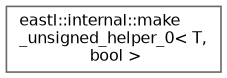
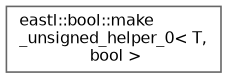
node "eastl::internal::make _unsigned_helper_0< T, bool >": label "eastl::internal::make _unsigned_helper_0< T, bool >" -> "eastl::bool::make _unsigned_helper_0< T, bool >"
